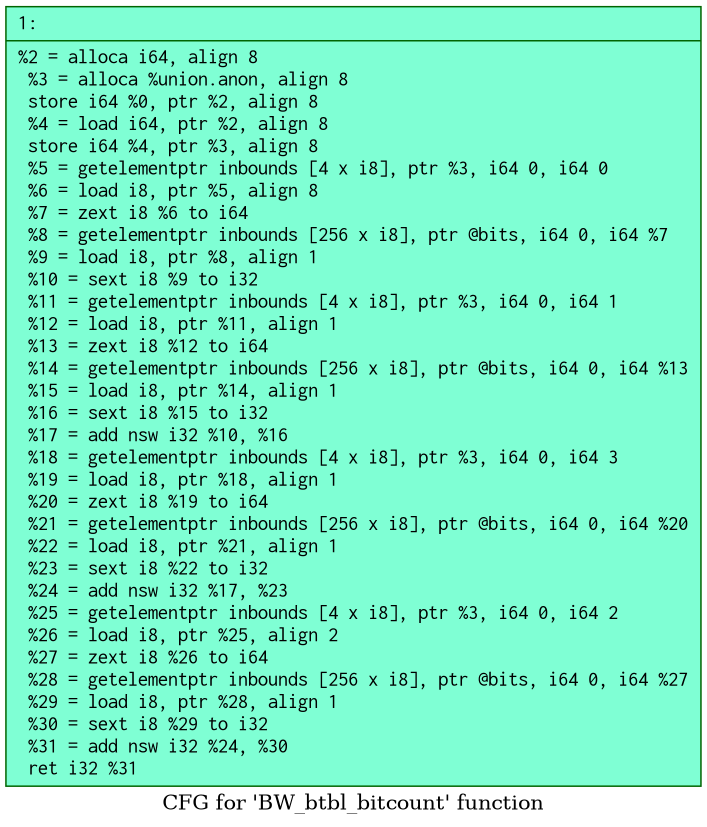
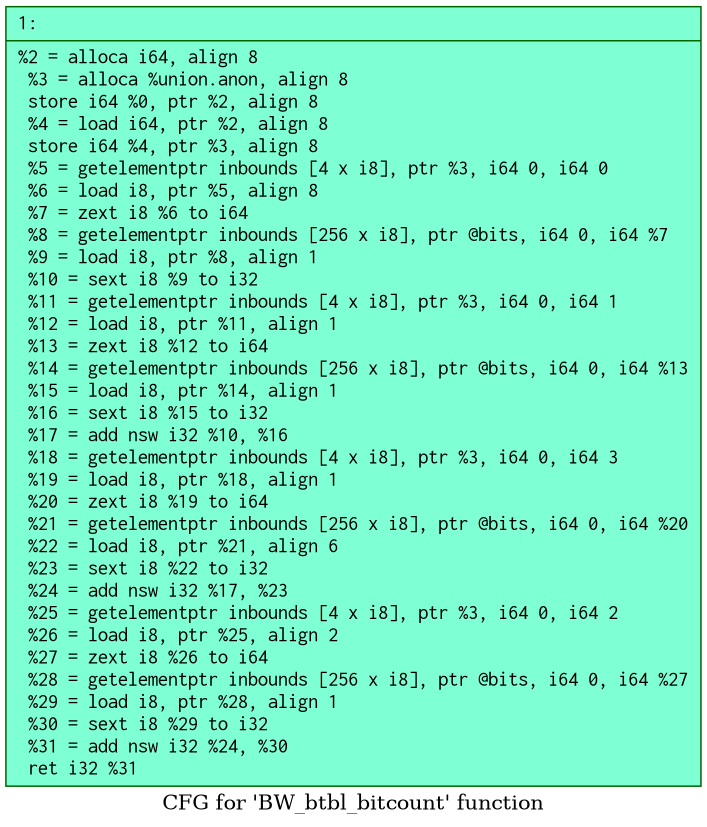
node "1:": text "%22 = load i8, ptr %21, align 1" -> "%22 = load i8, ptr %21, align 6"
